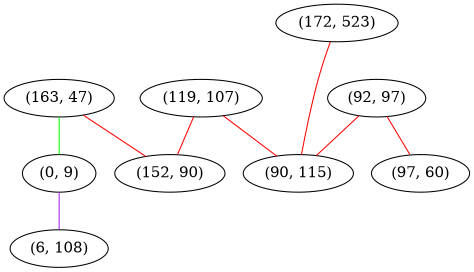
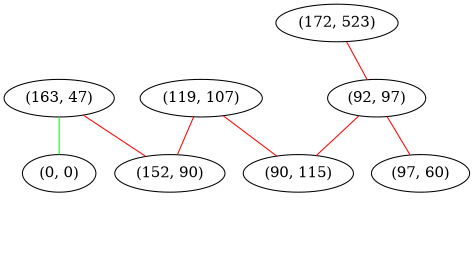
edge "(172, 523)" -- "(90, 115)": now "(172, 523)" -- "(92, 97)"
node "(0, 9)": label "(0, 9)" -> "(0, 0)"
node "(6, 108)": removed
